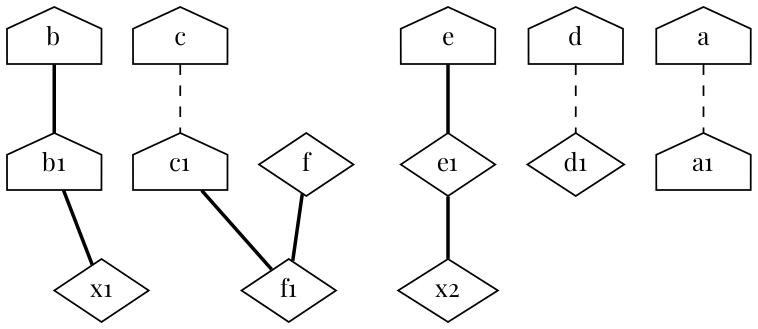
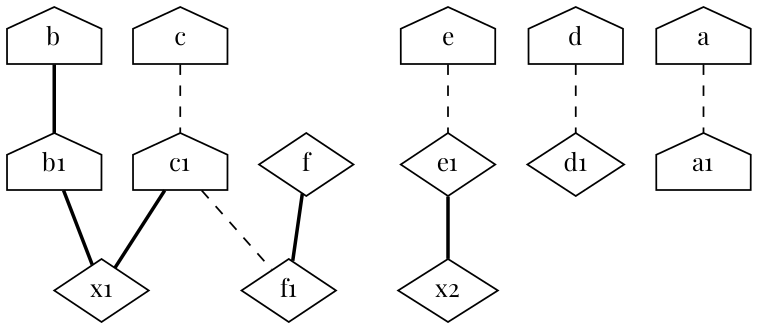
edge "e" -- "e1": style bold -> dashed
edge "c1" -- "x1": added
edge "c1" -- "f1": style bold -> dashed
